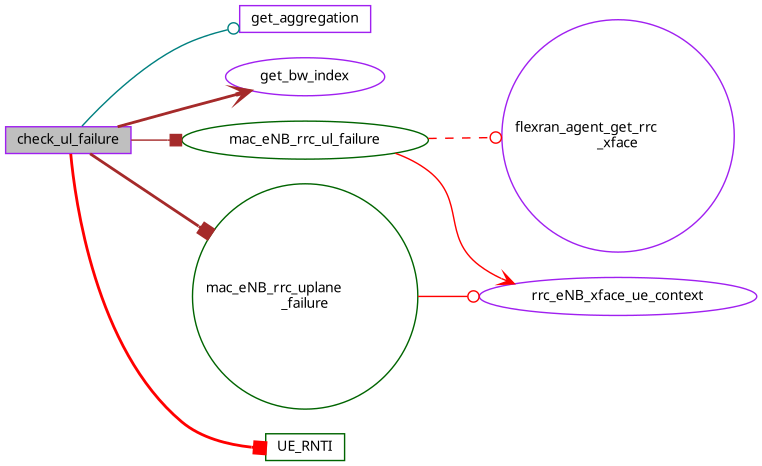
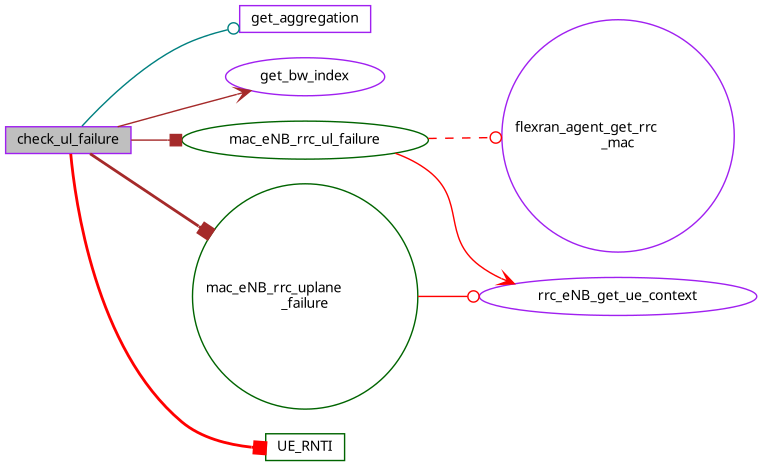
edge "check_ul_failure" -> "get_bw_index": style bold -> solid
node "flexran_agent_get_rrc _xface": label "flexran_agent_get_rrc _xface" -> "flexran_agent_get_rrc _mac"
node "rrc_eNB_xface_ue_context": label "rrc_eNB_xface_ue_context" -> "rrc_eNB_get_ue_context"
